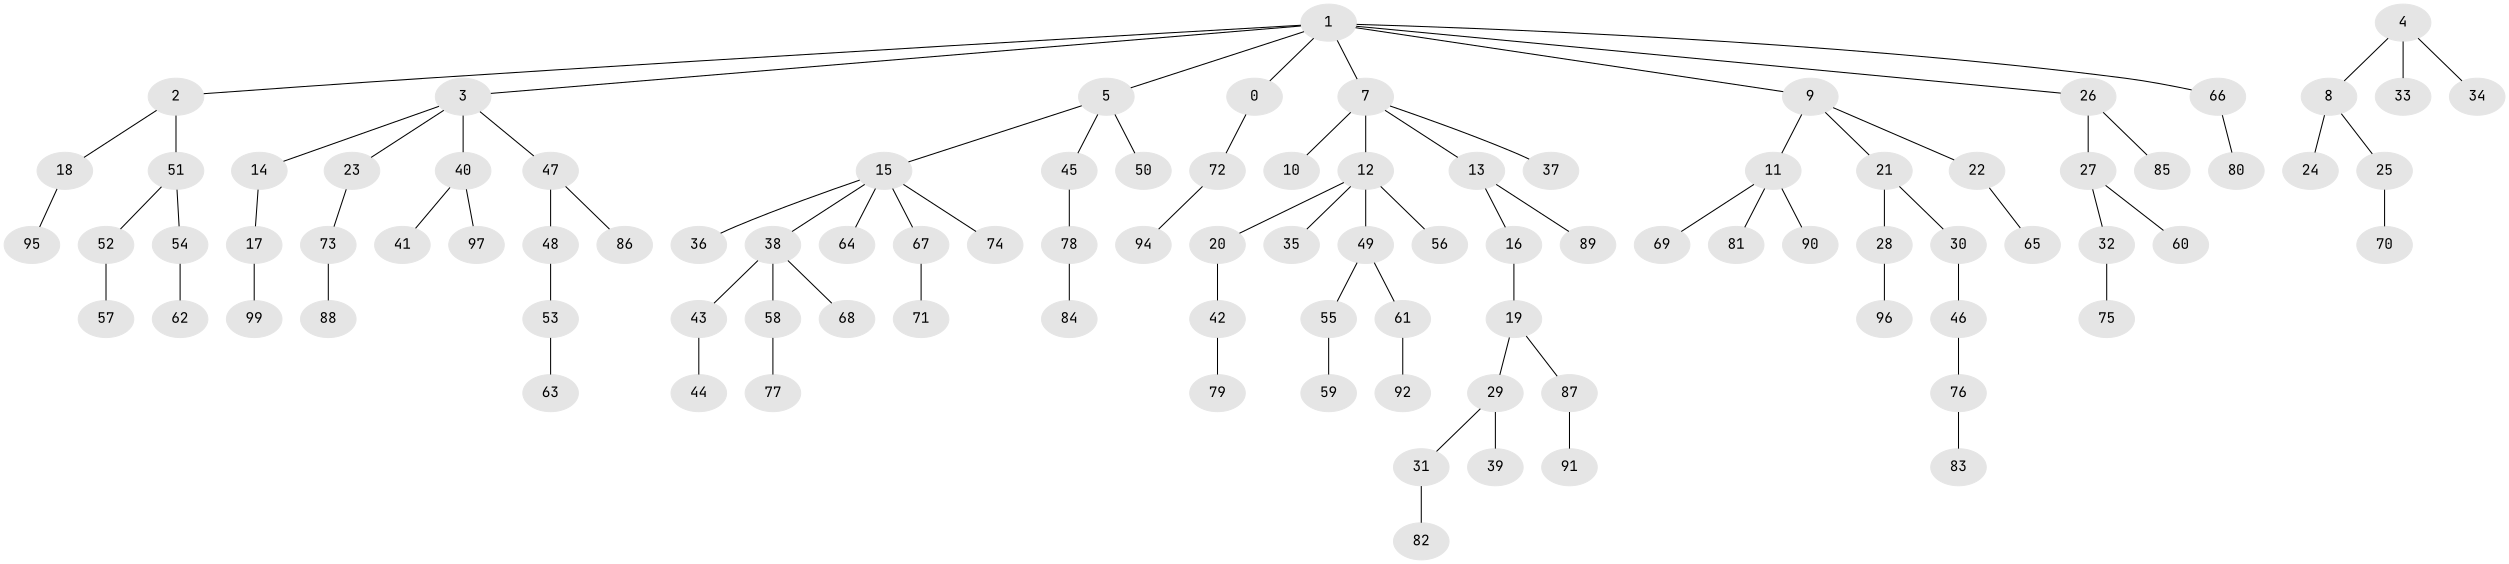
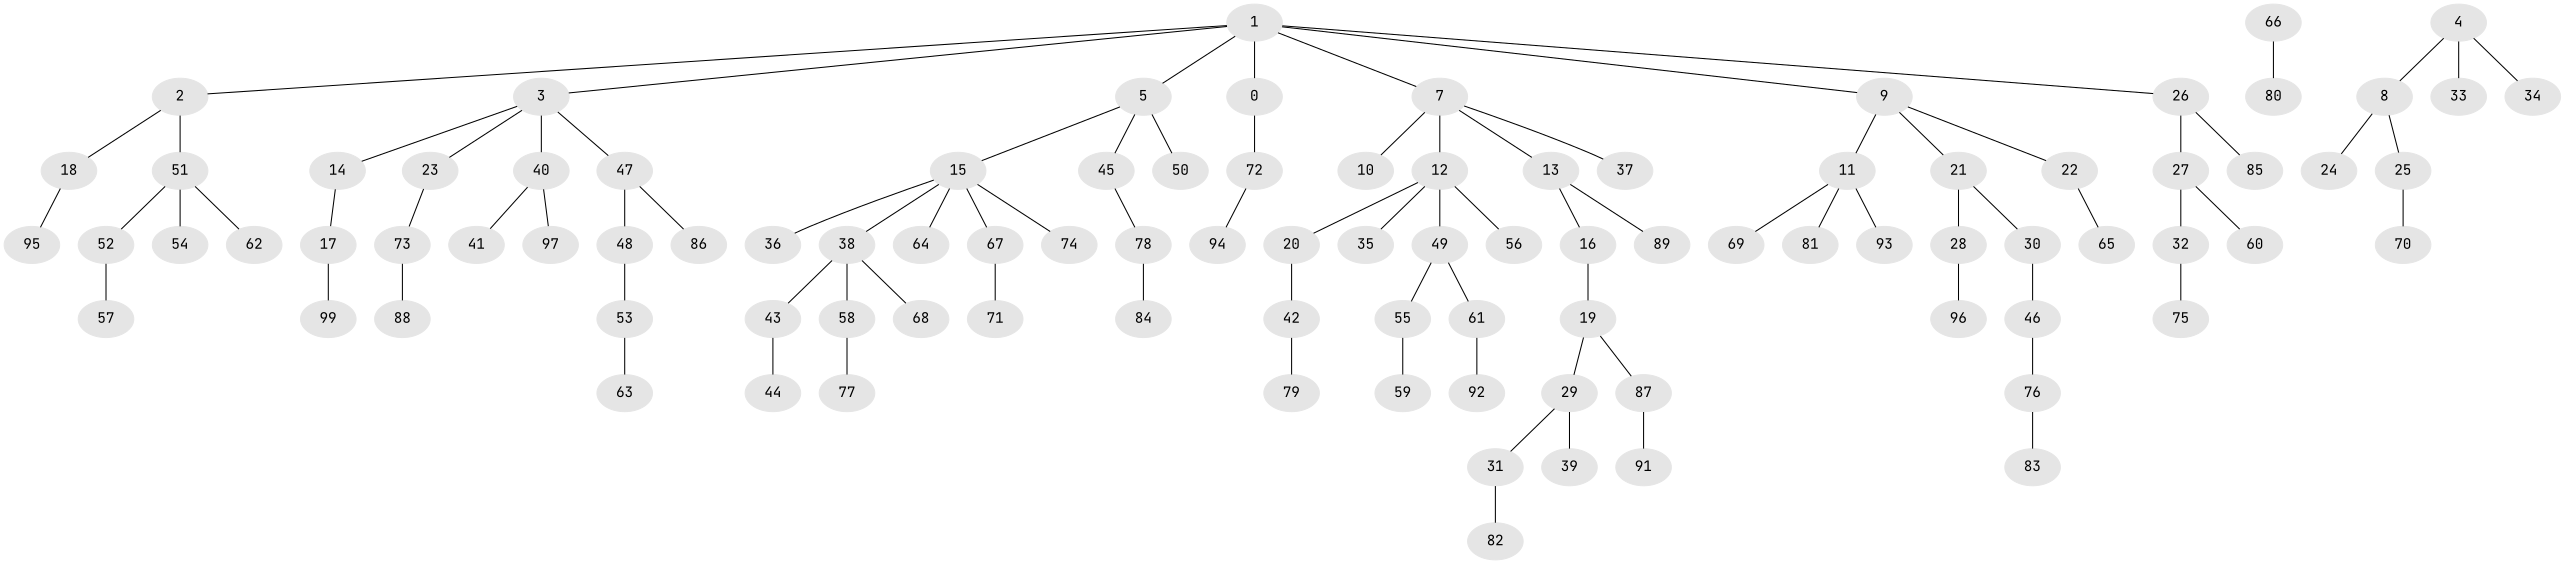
edge "1" -- "66": removed
node "90": label "90" -> "93"
edge "54" -- "62": now "51" -- "62"
